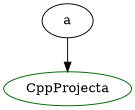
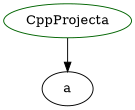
edge "a" -> "CppProjecta": reversed
